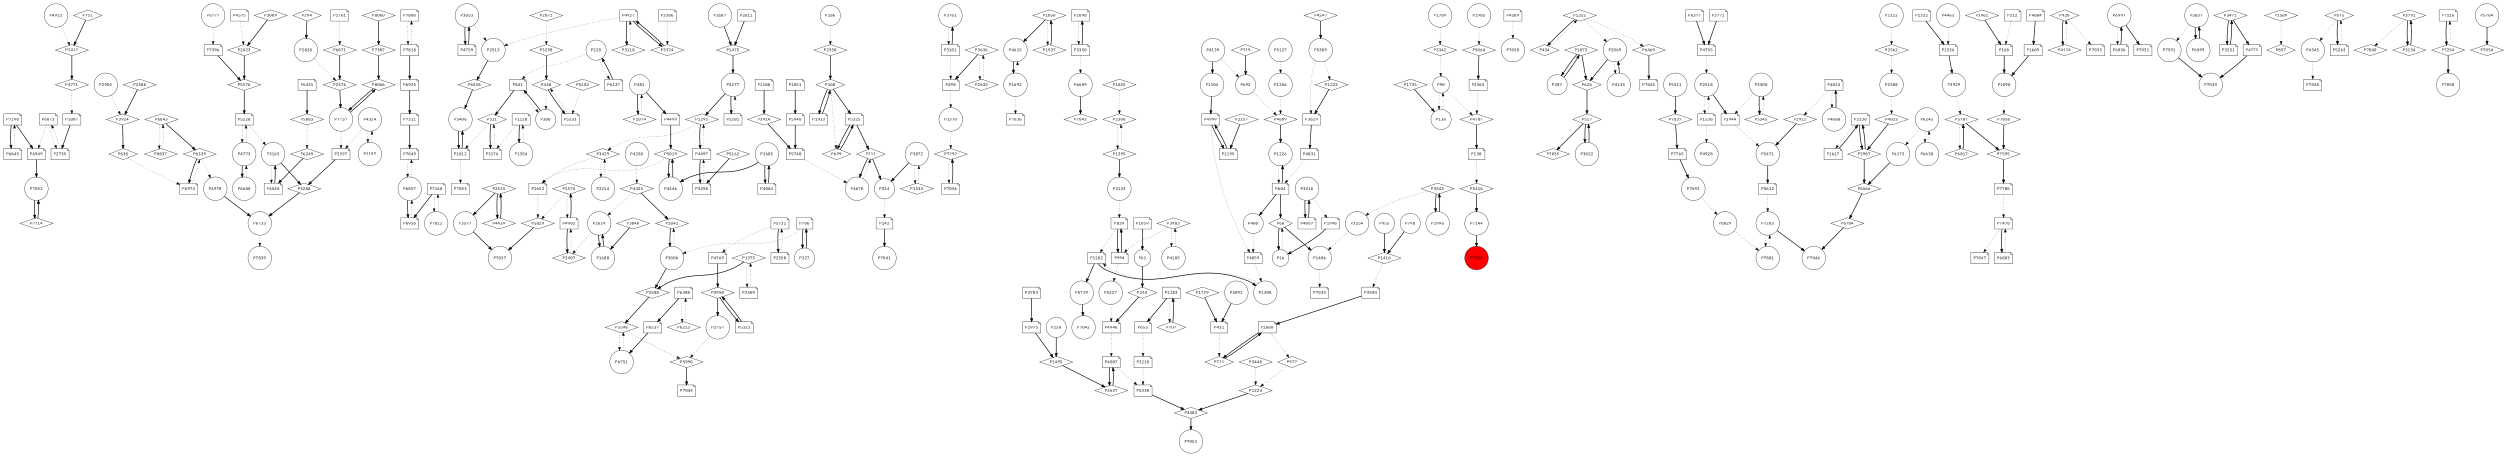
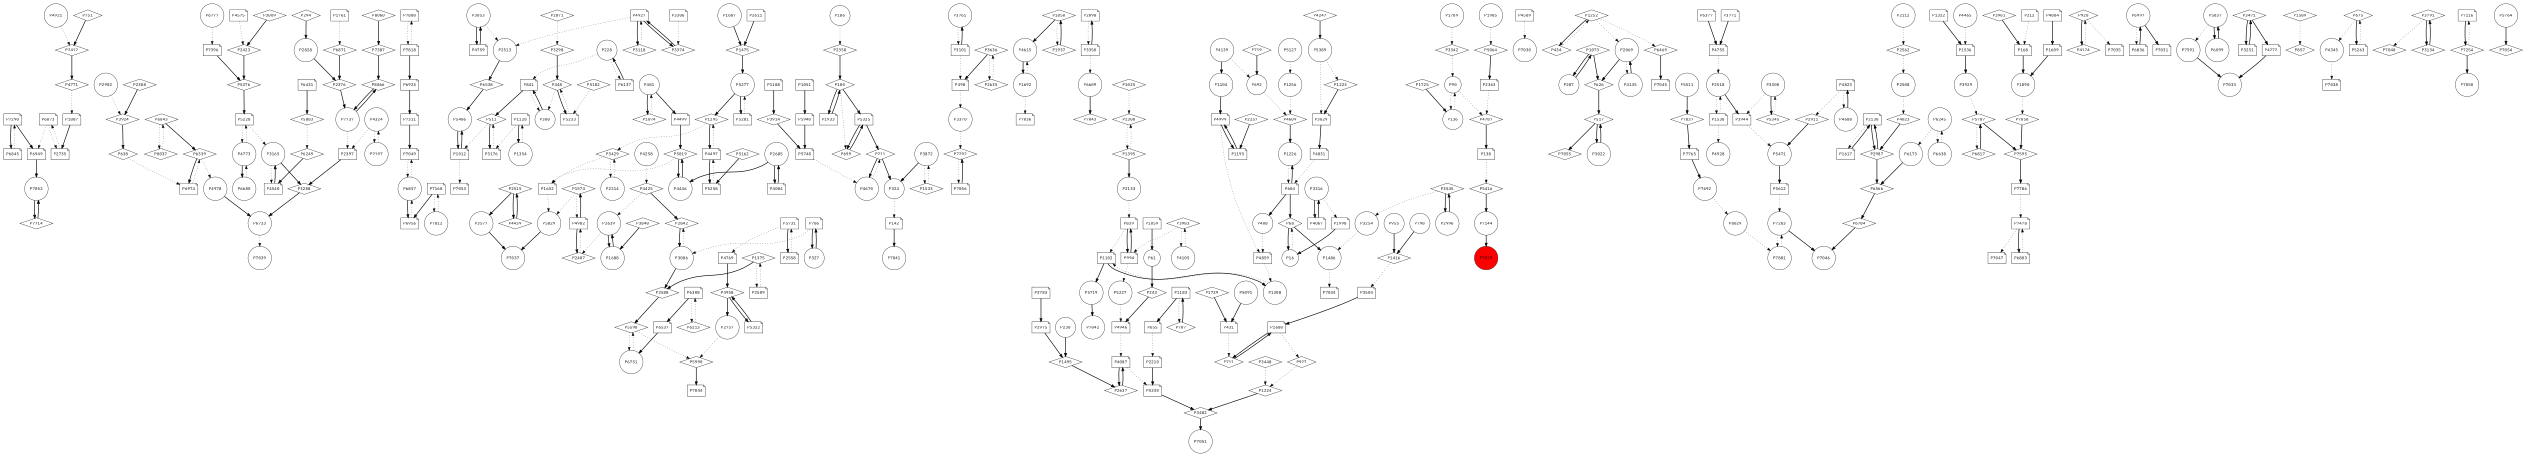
edge "P2828" -> "P2376": style dotted -> bold
node "P5829": shape diamond -> circle
edge "P2210" -> "P5330": style dotted -> bold
